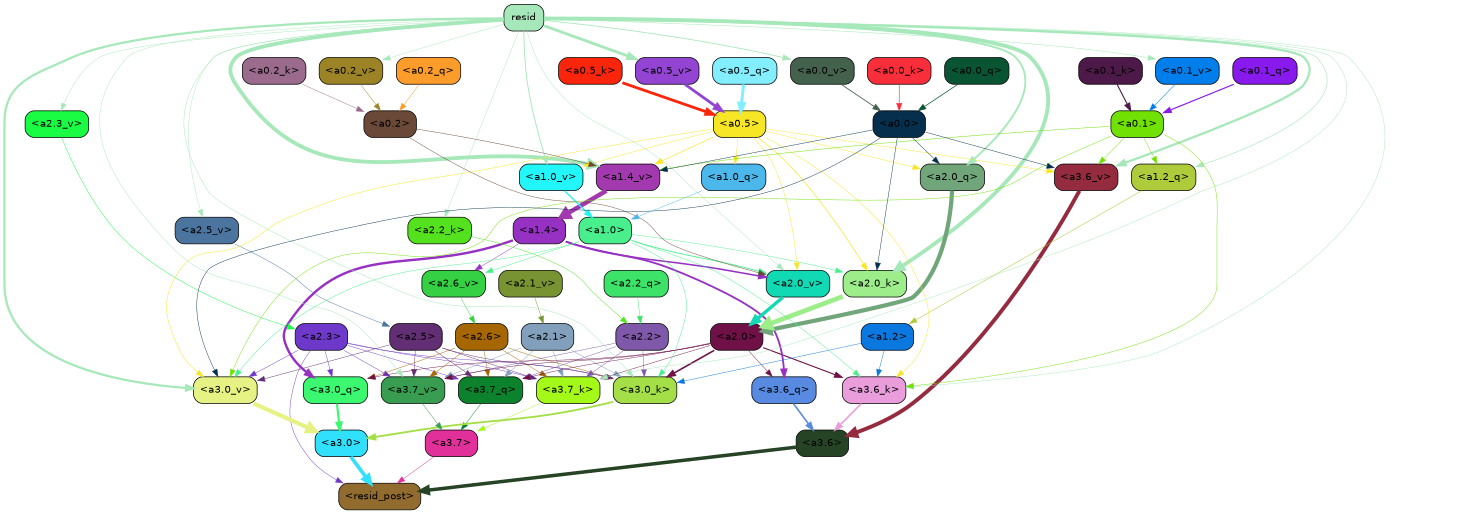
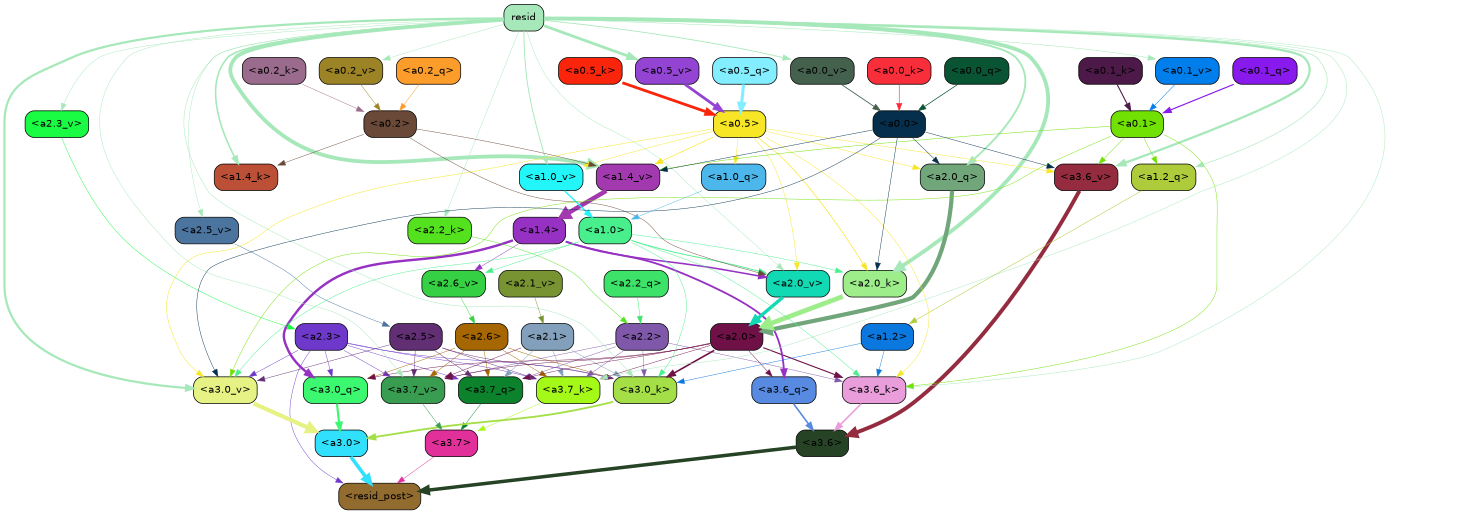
node "<a1.4_k>": added
edge "<a2.1>" -> "<a3.7_v>": color #82a0bb -> #6f1147
edge "<a2.2>" -> "<a3.6_k>": added
